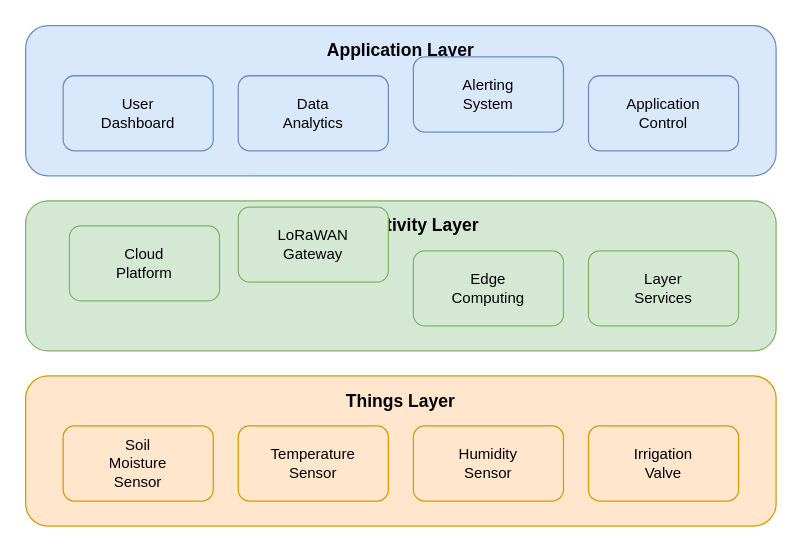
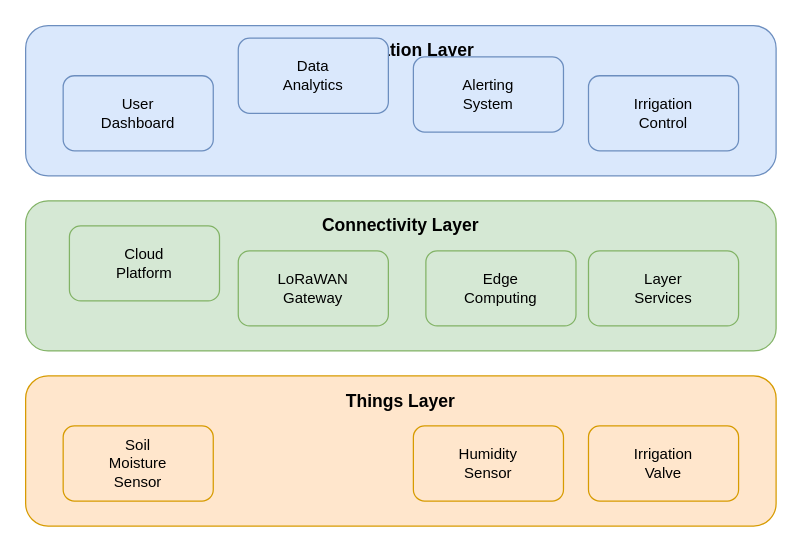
node "Data Analytics": moved (313, 113) -> (313, 76)
node "Application Control": label "Application Control" -> "Irrigation Control"
node "LoRaWAN Gateway": moved (313, 244) -> (313, 288)
node "Edge Computing": moved (488, 288) -> (501, 288)
node "Temperature Sensor": removed
